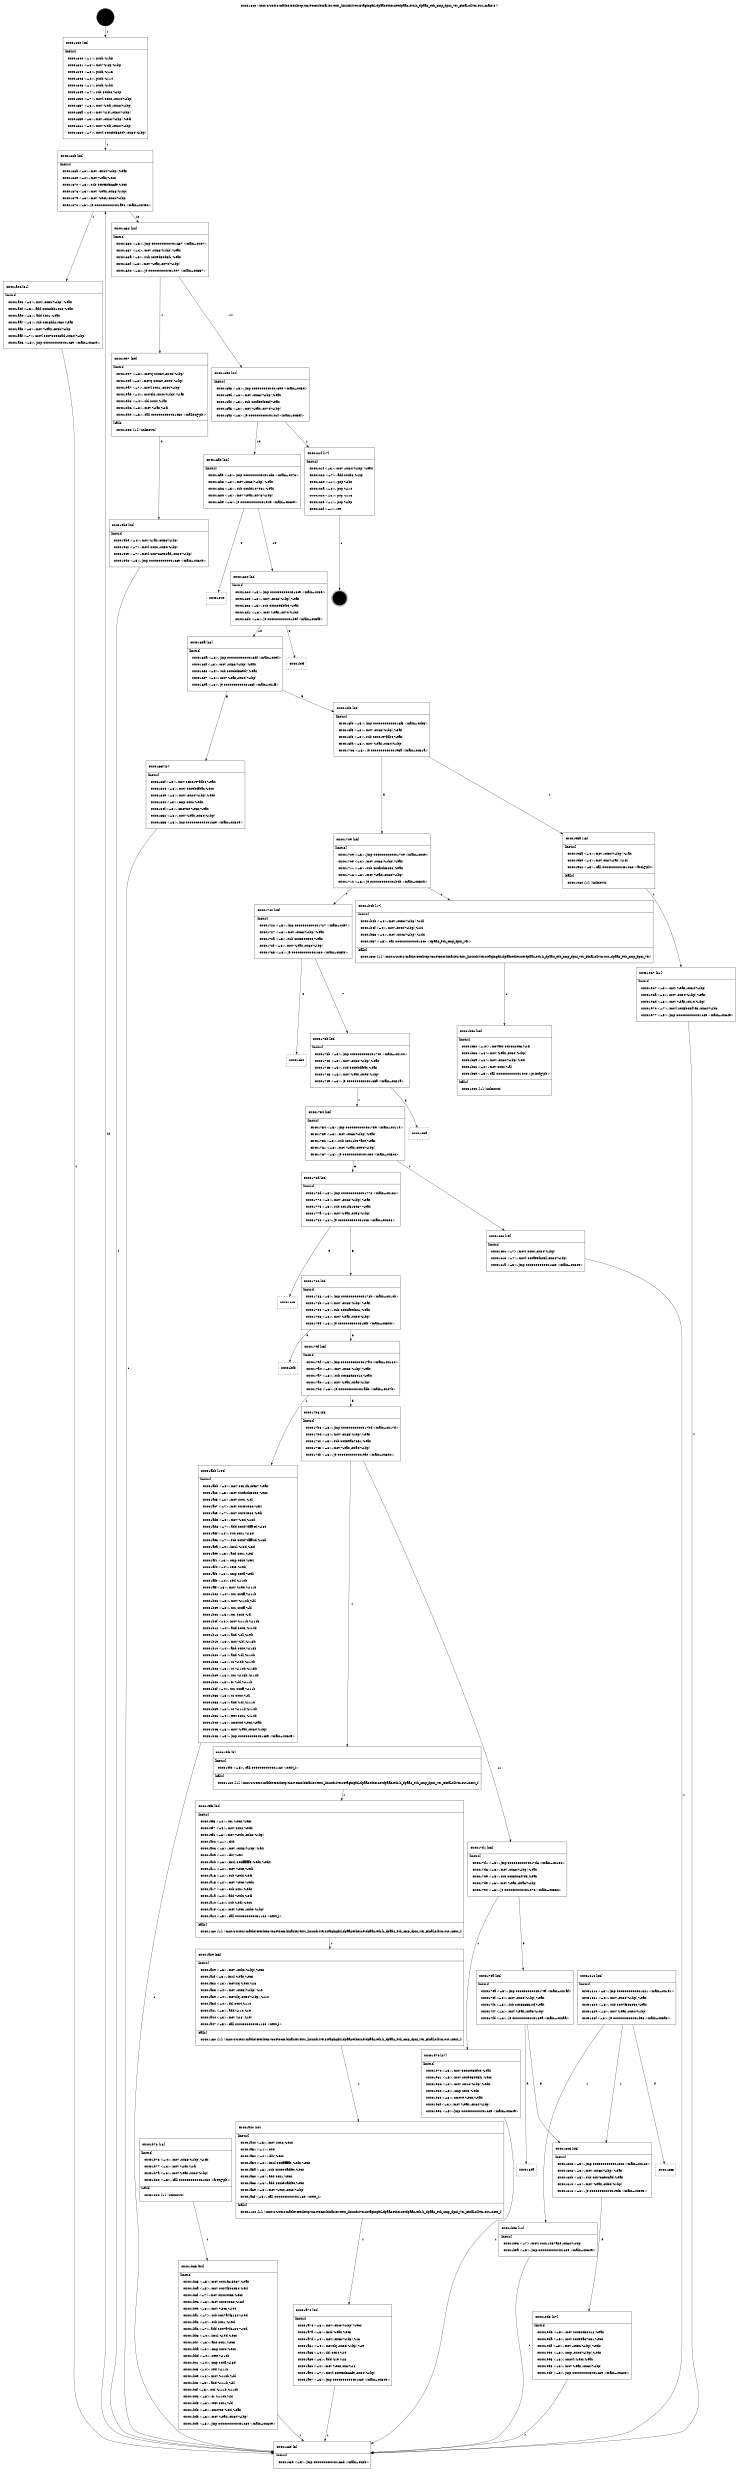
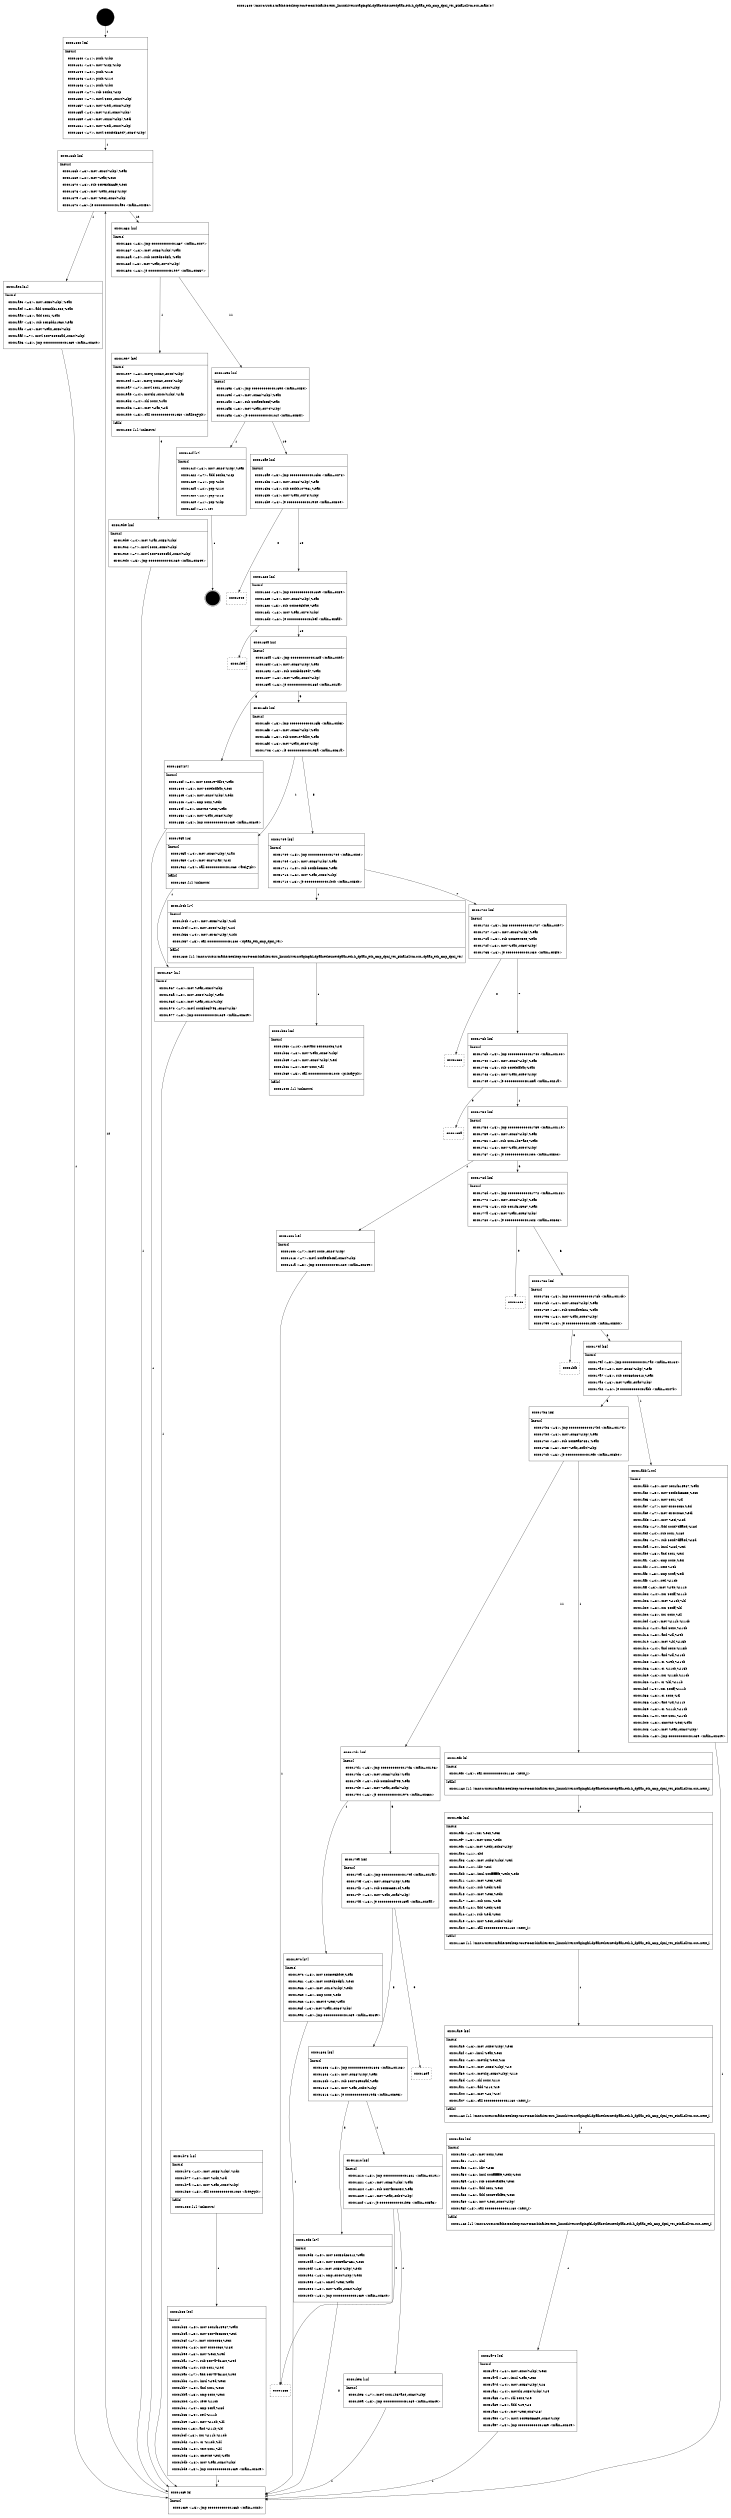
edge "0x40173b [25]" -> "0x401754 [25]": label " 7" -> " 1"
edge "0x401c0c [19]" -> "0x401c89 [5]": now "0x401c0c [19]" -> "0x401835"
edge "0x40181c [25]" -> "0x401803 [25]": reversed
edge "0x4019d5 [27]" -> "0x401c89 [5]": label " 7" -> " 2"
